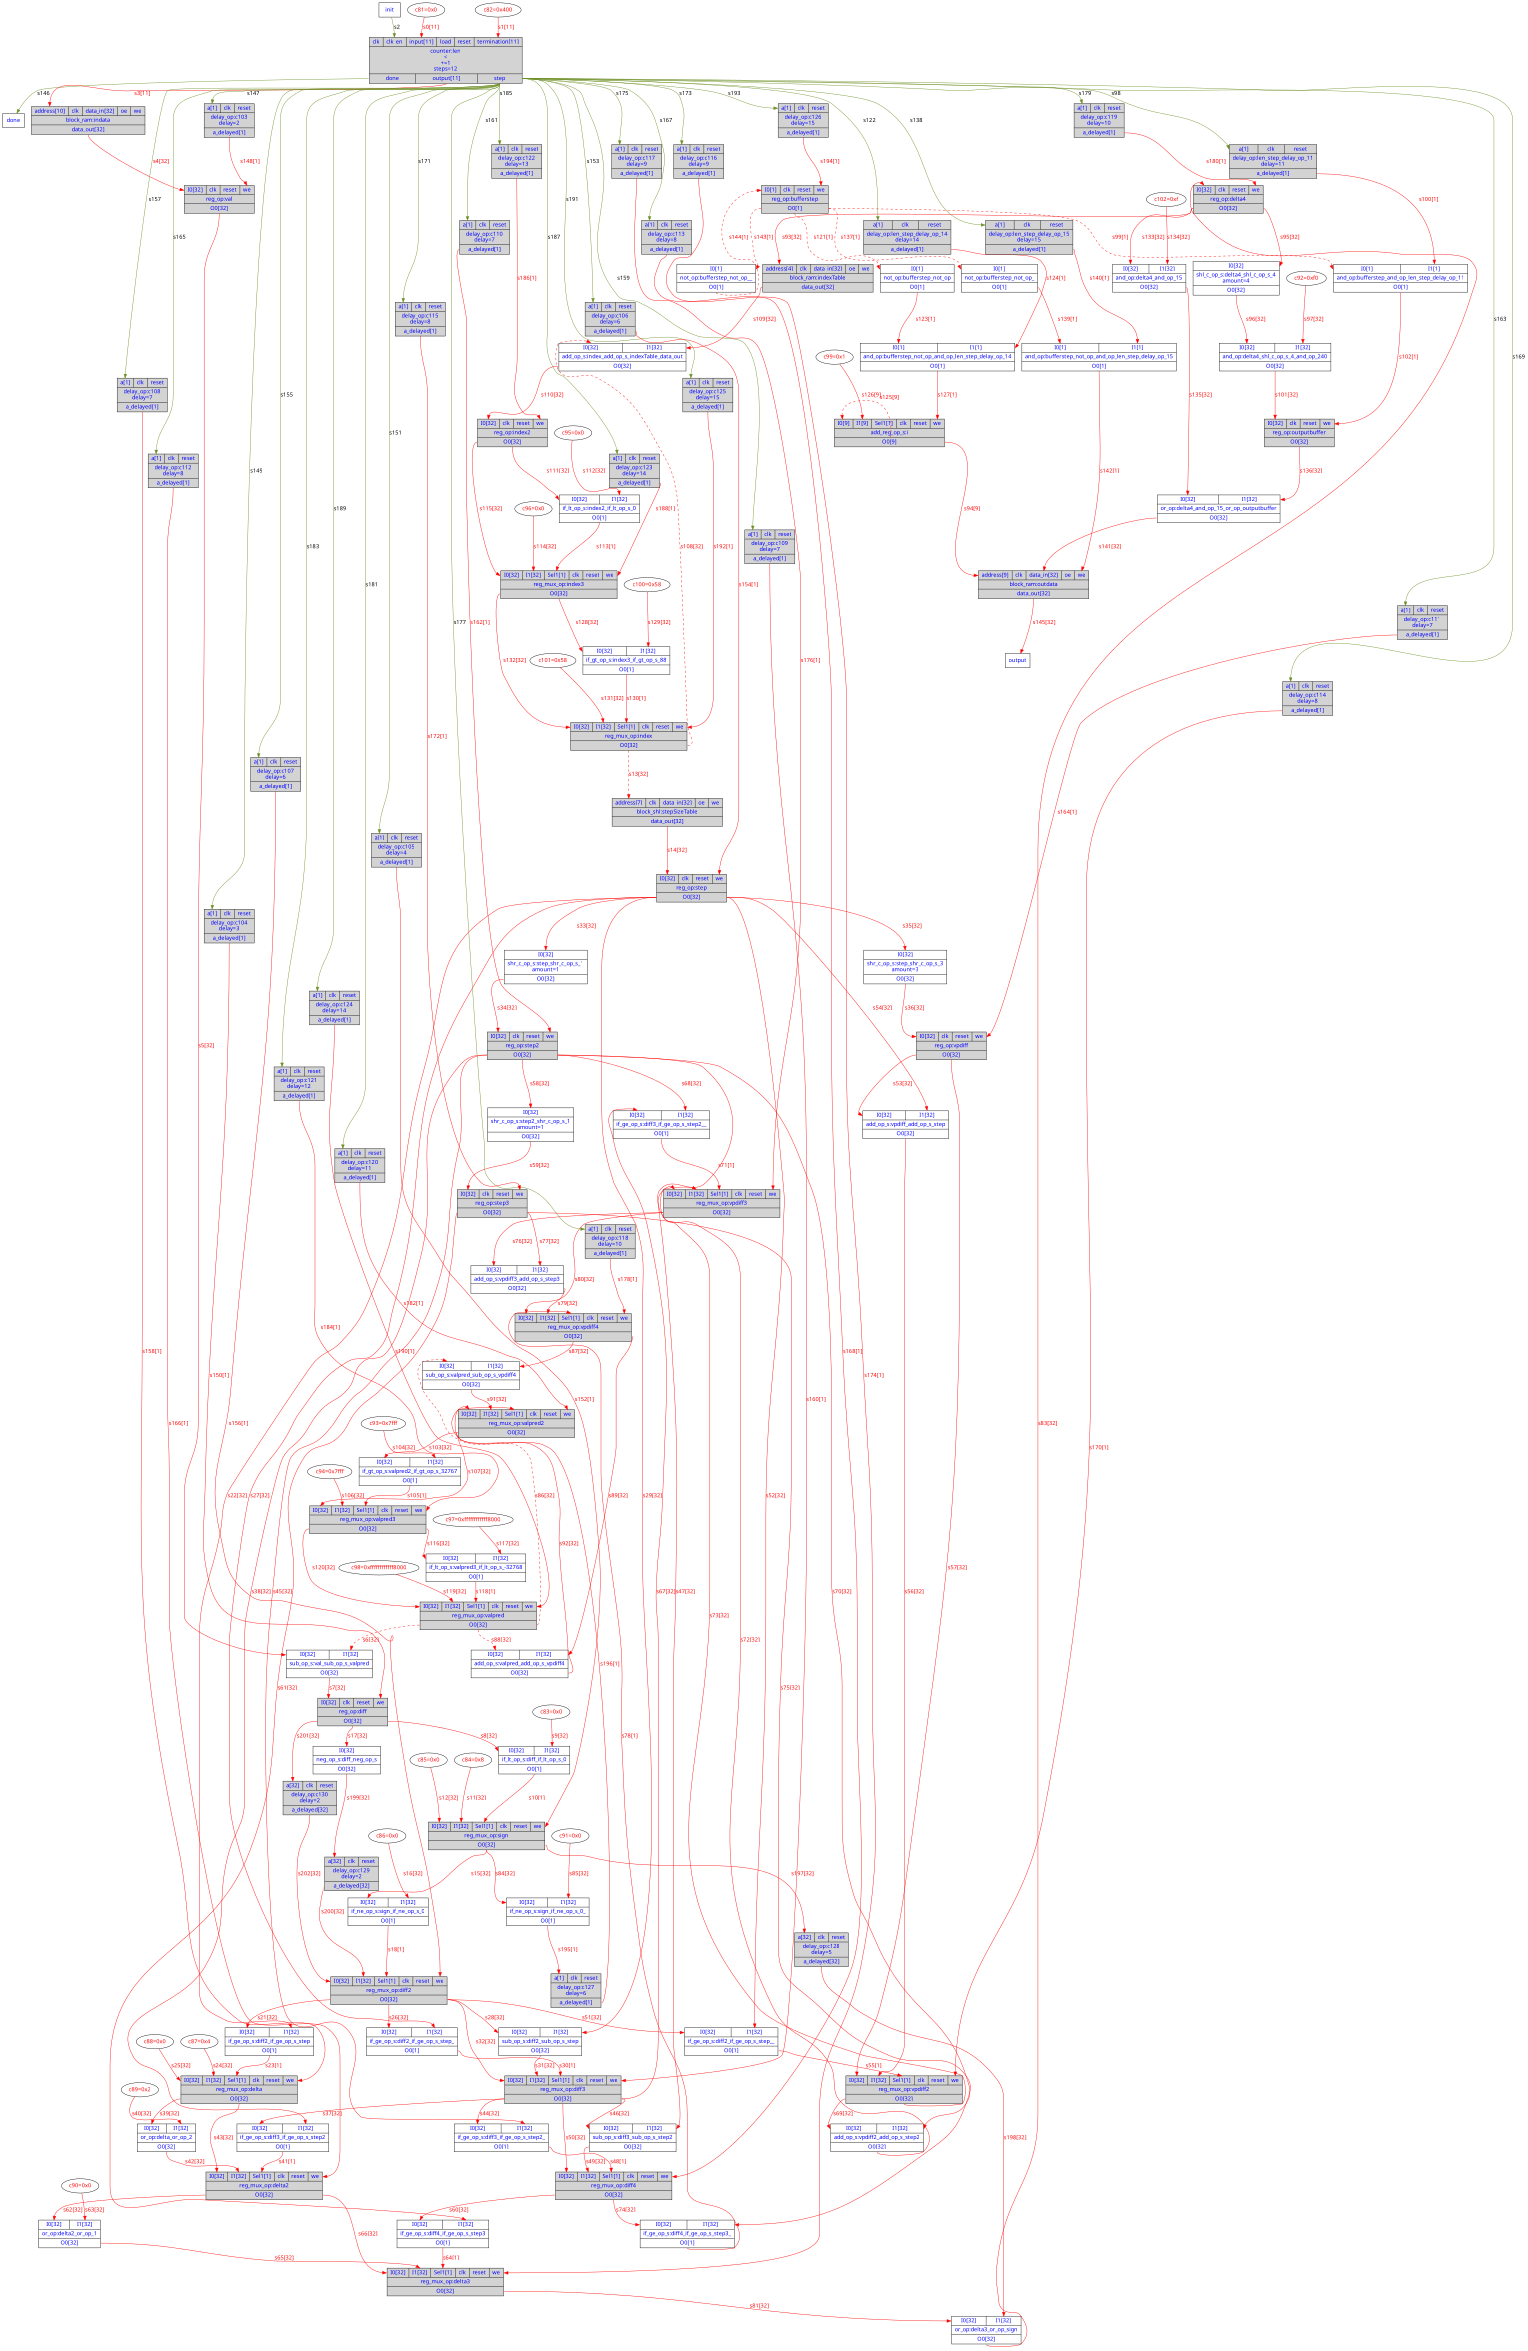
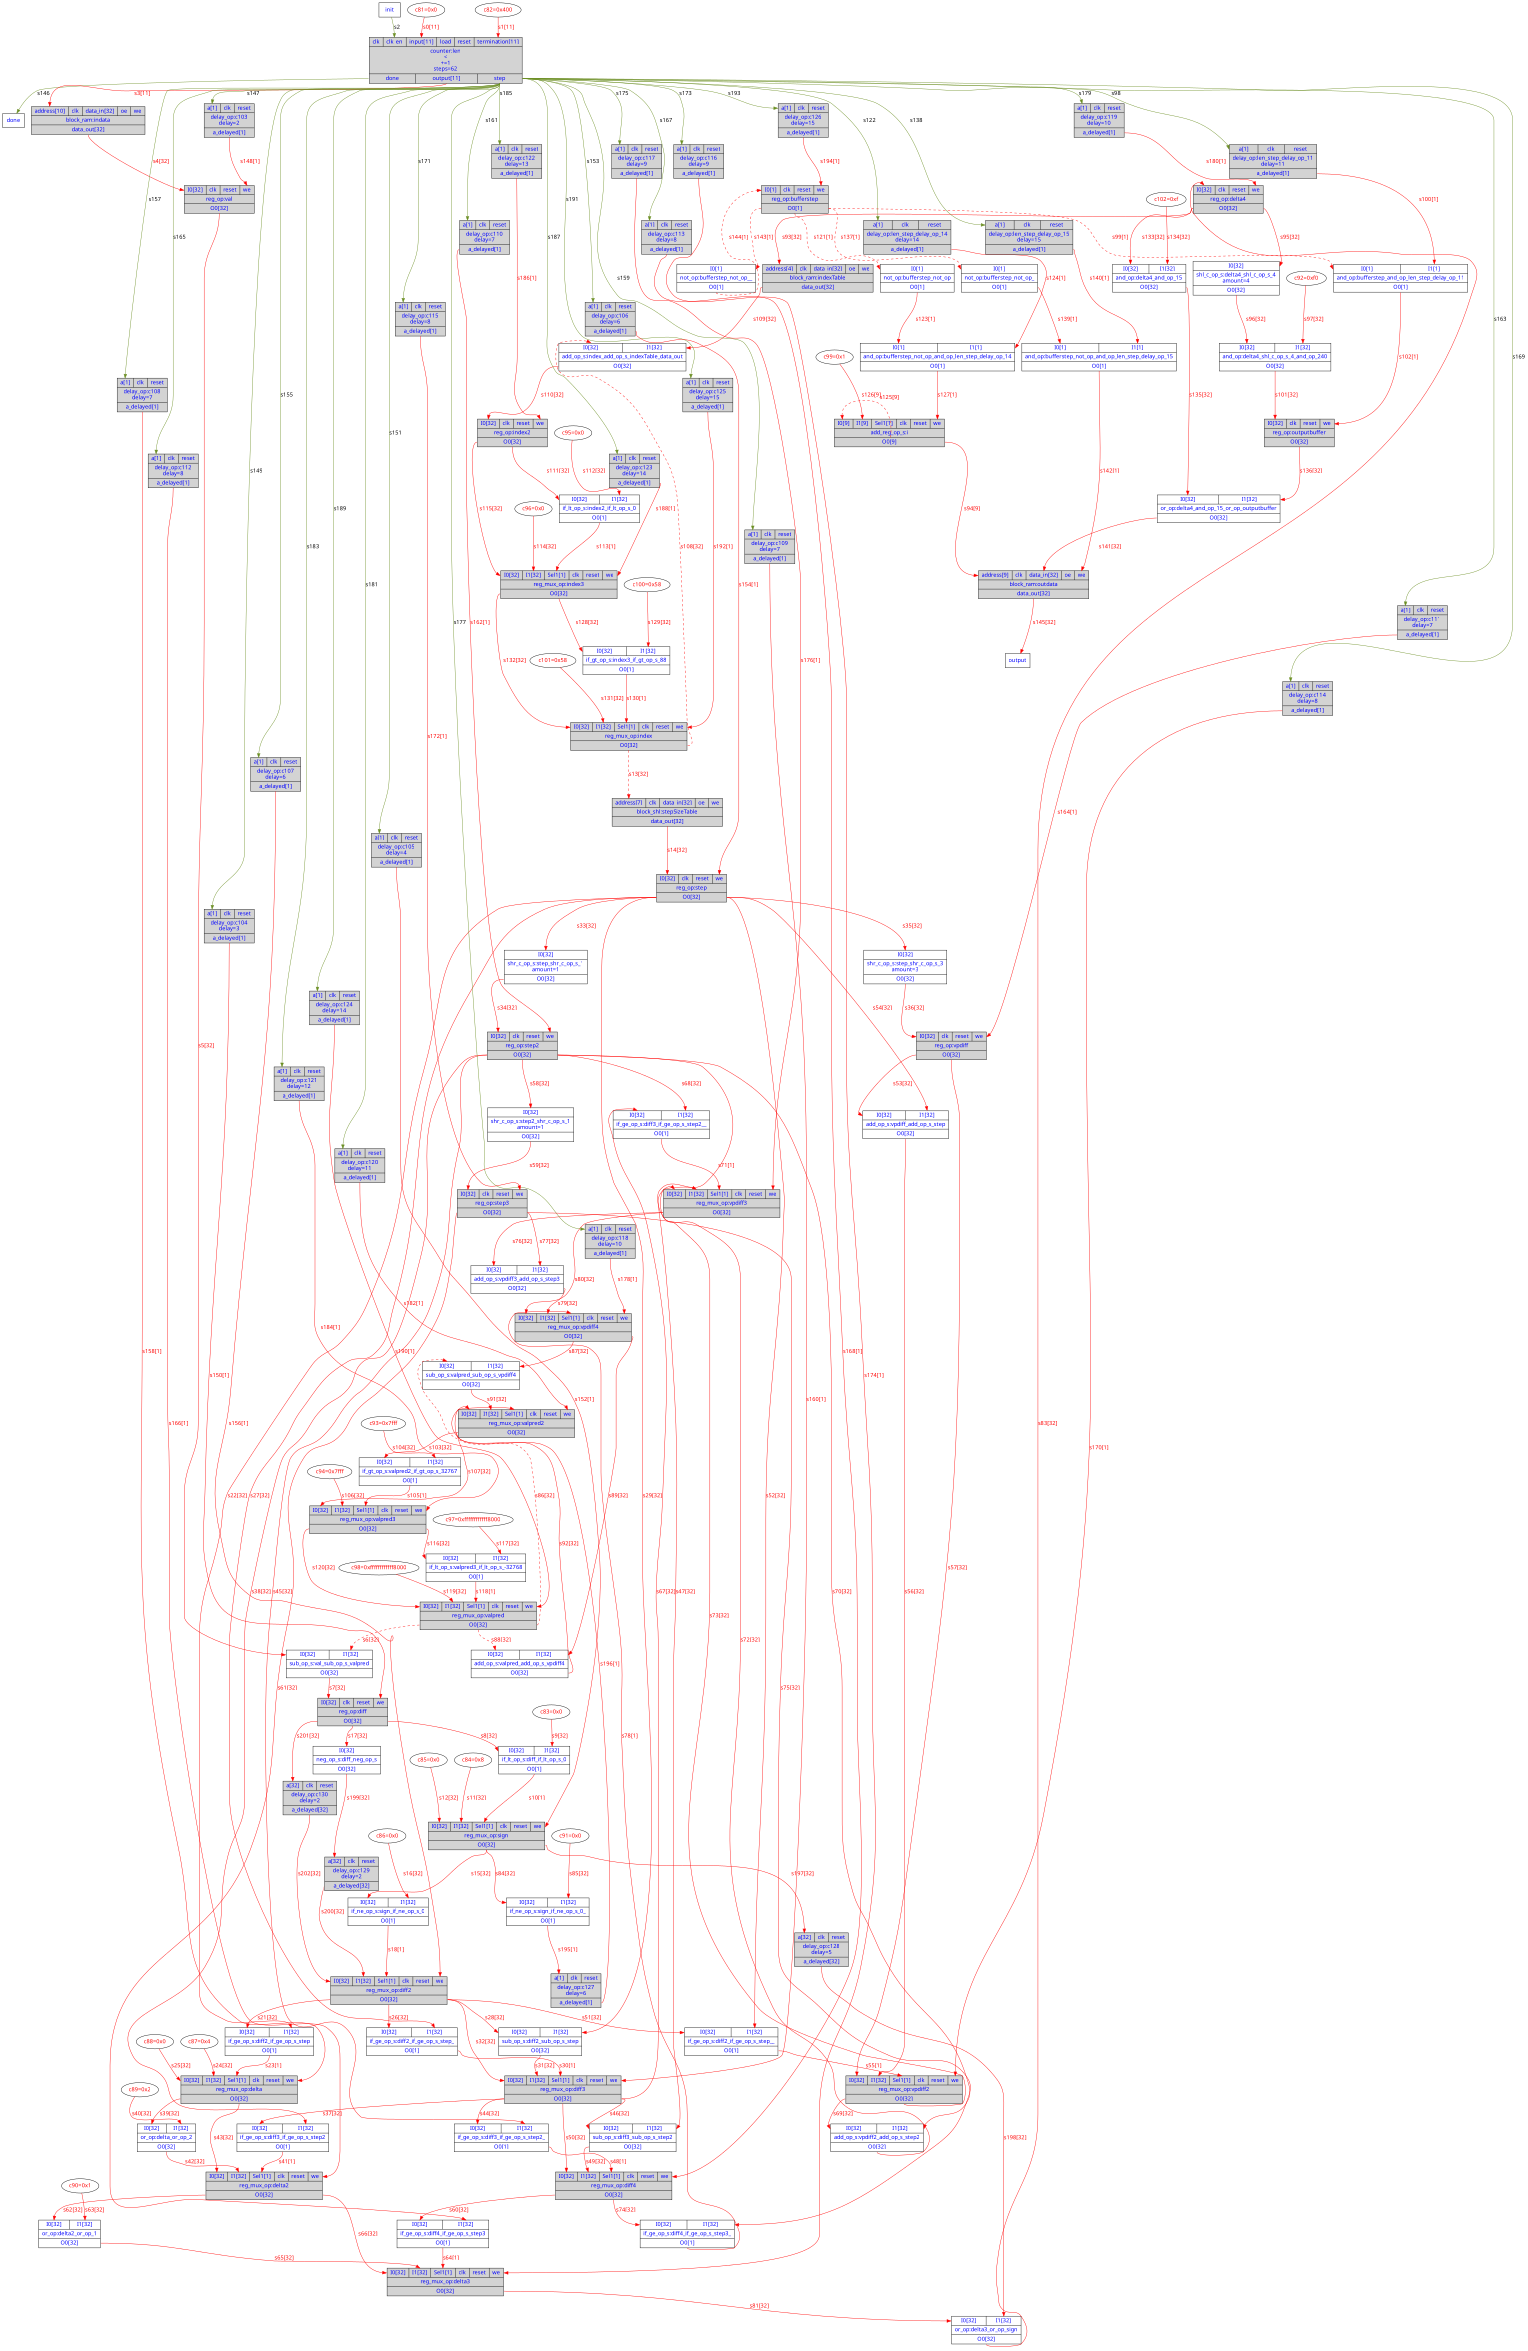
node "clk": text "steps=12" -> "steps=62"
node "c90=0x0": label "c90=0x0" -> "c90=0x1"
